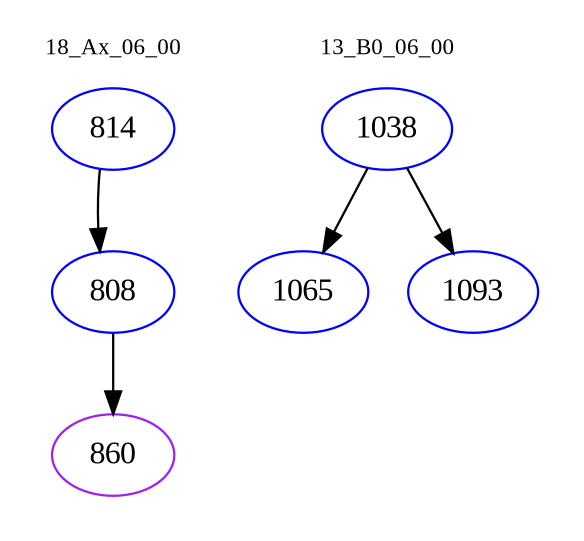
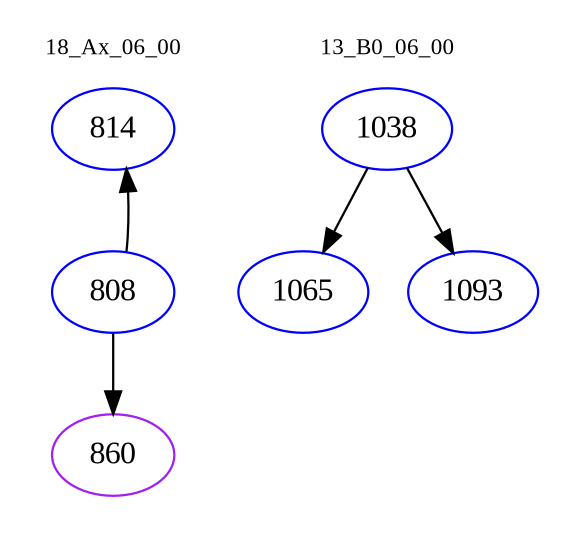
edge "814" -> "808": reversed
